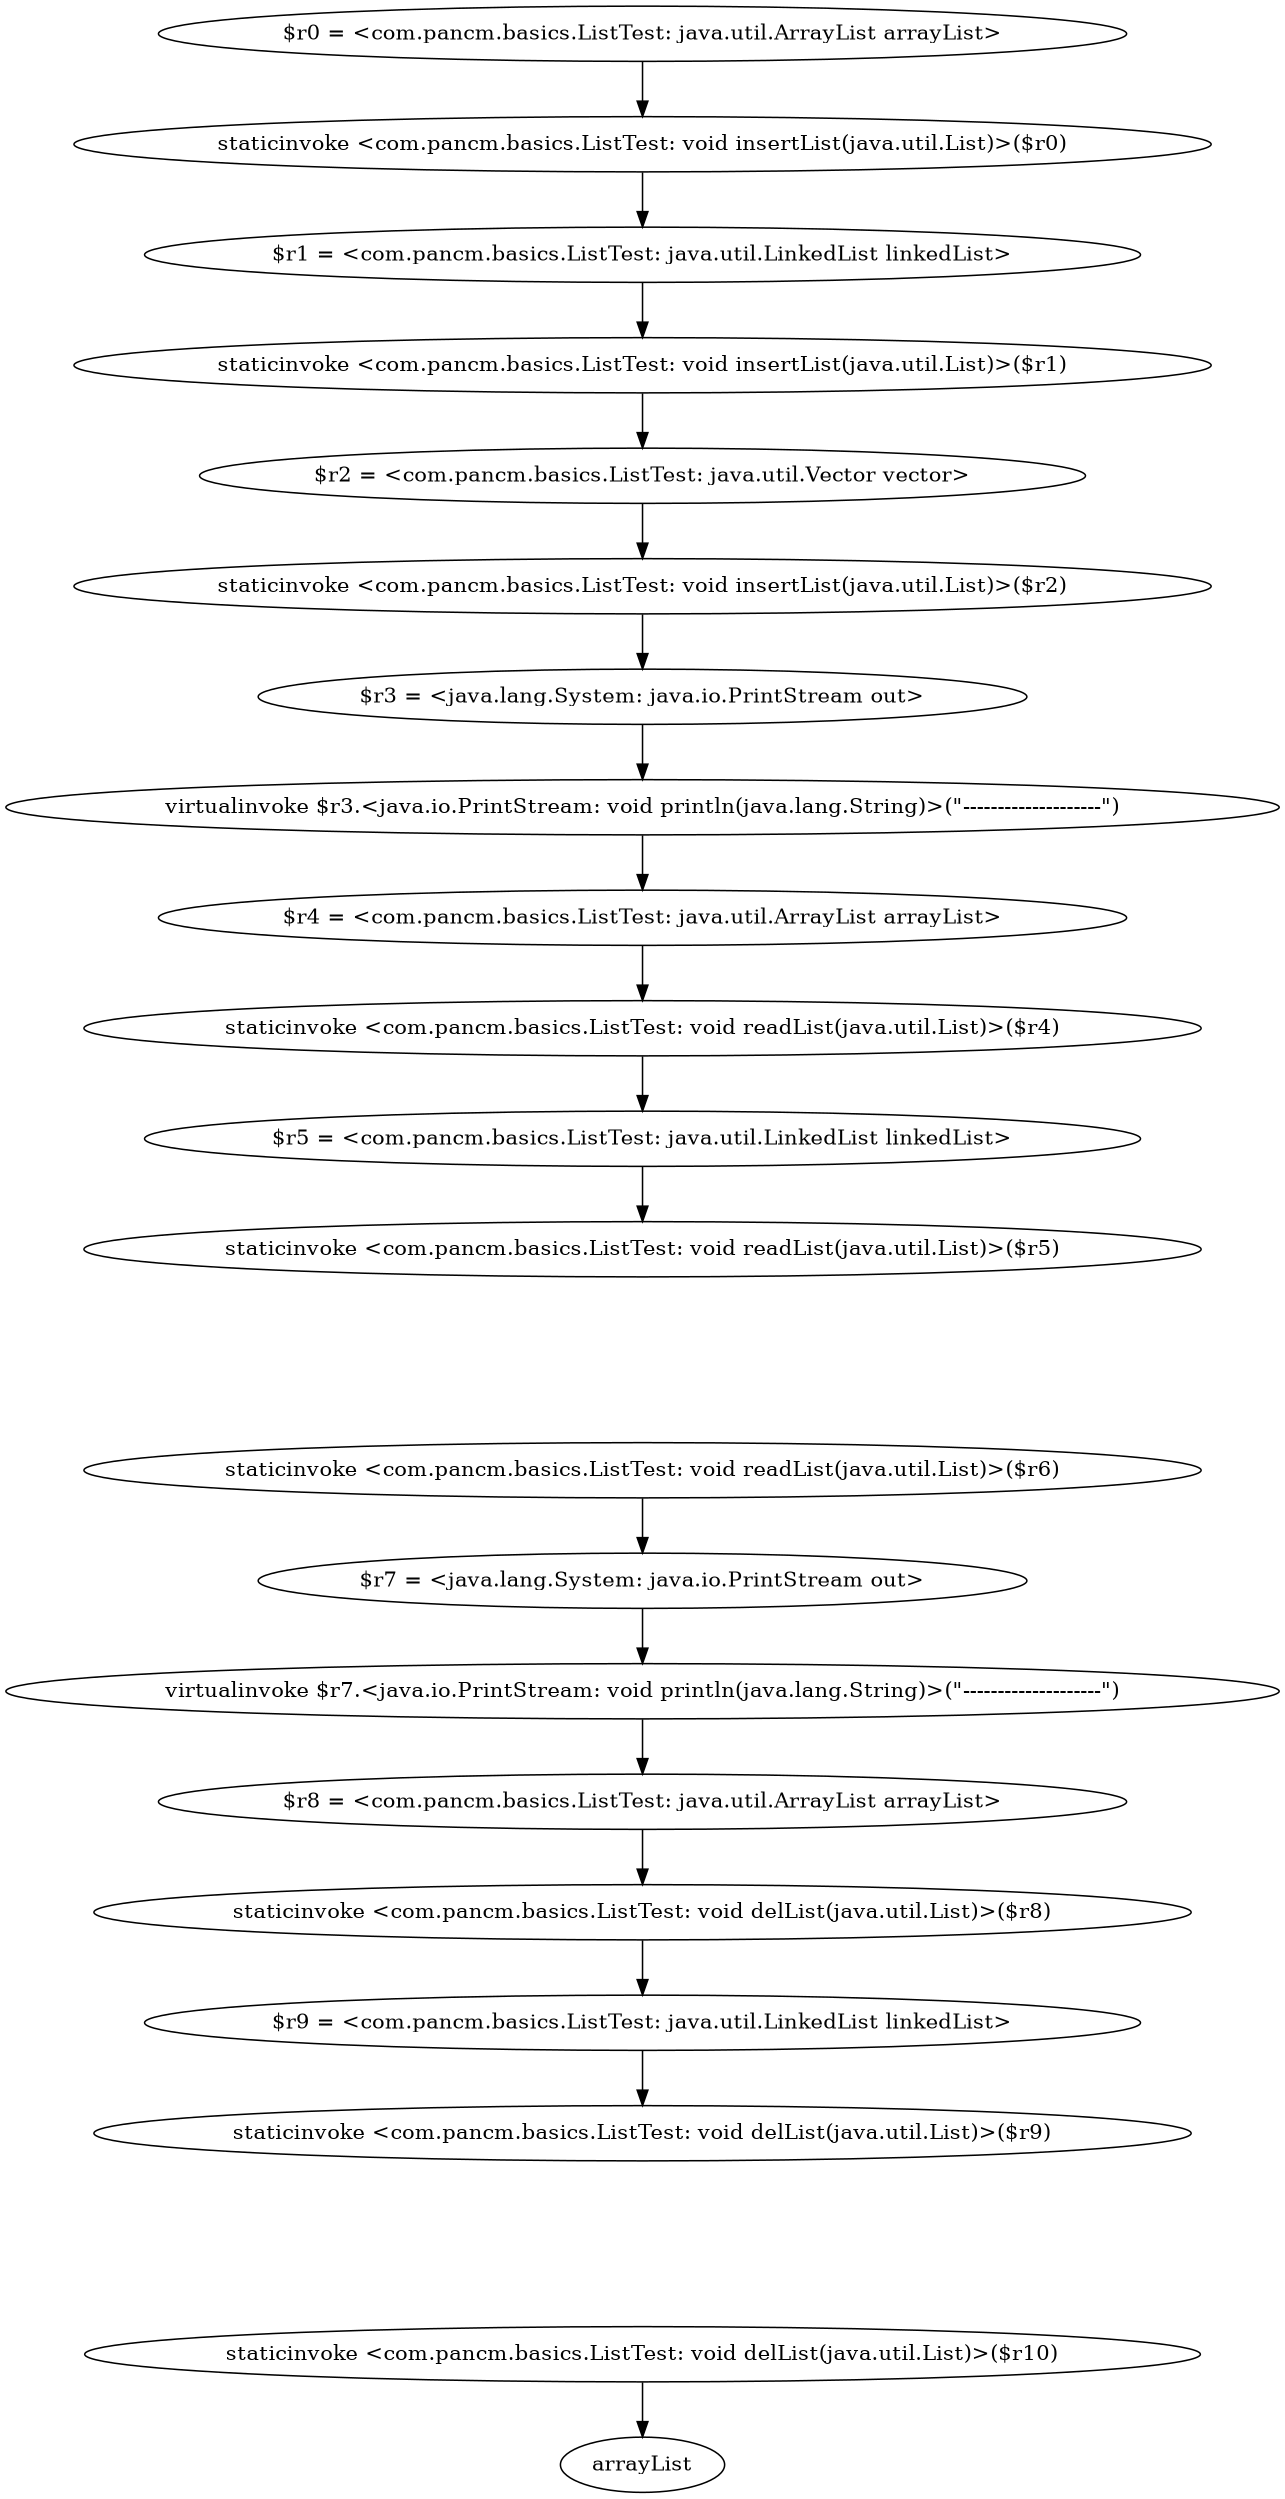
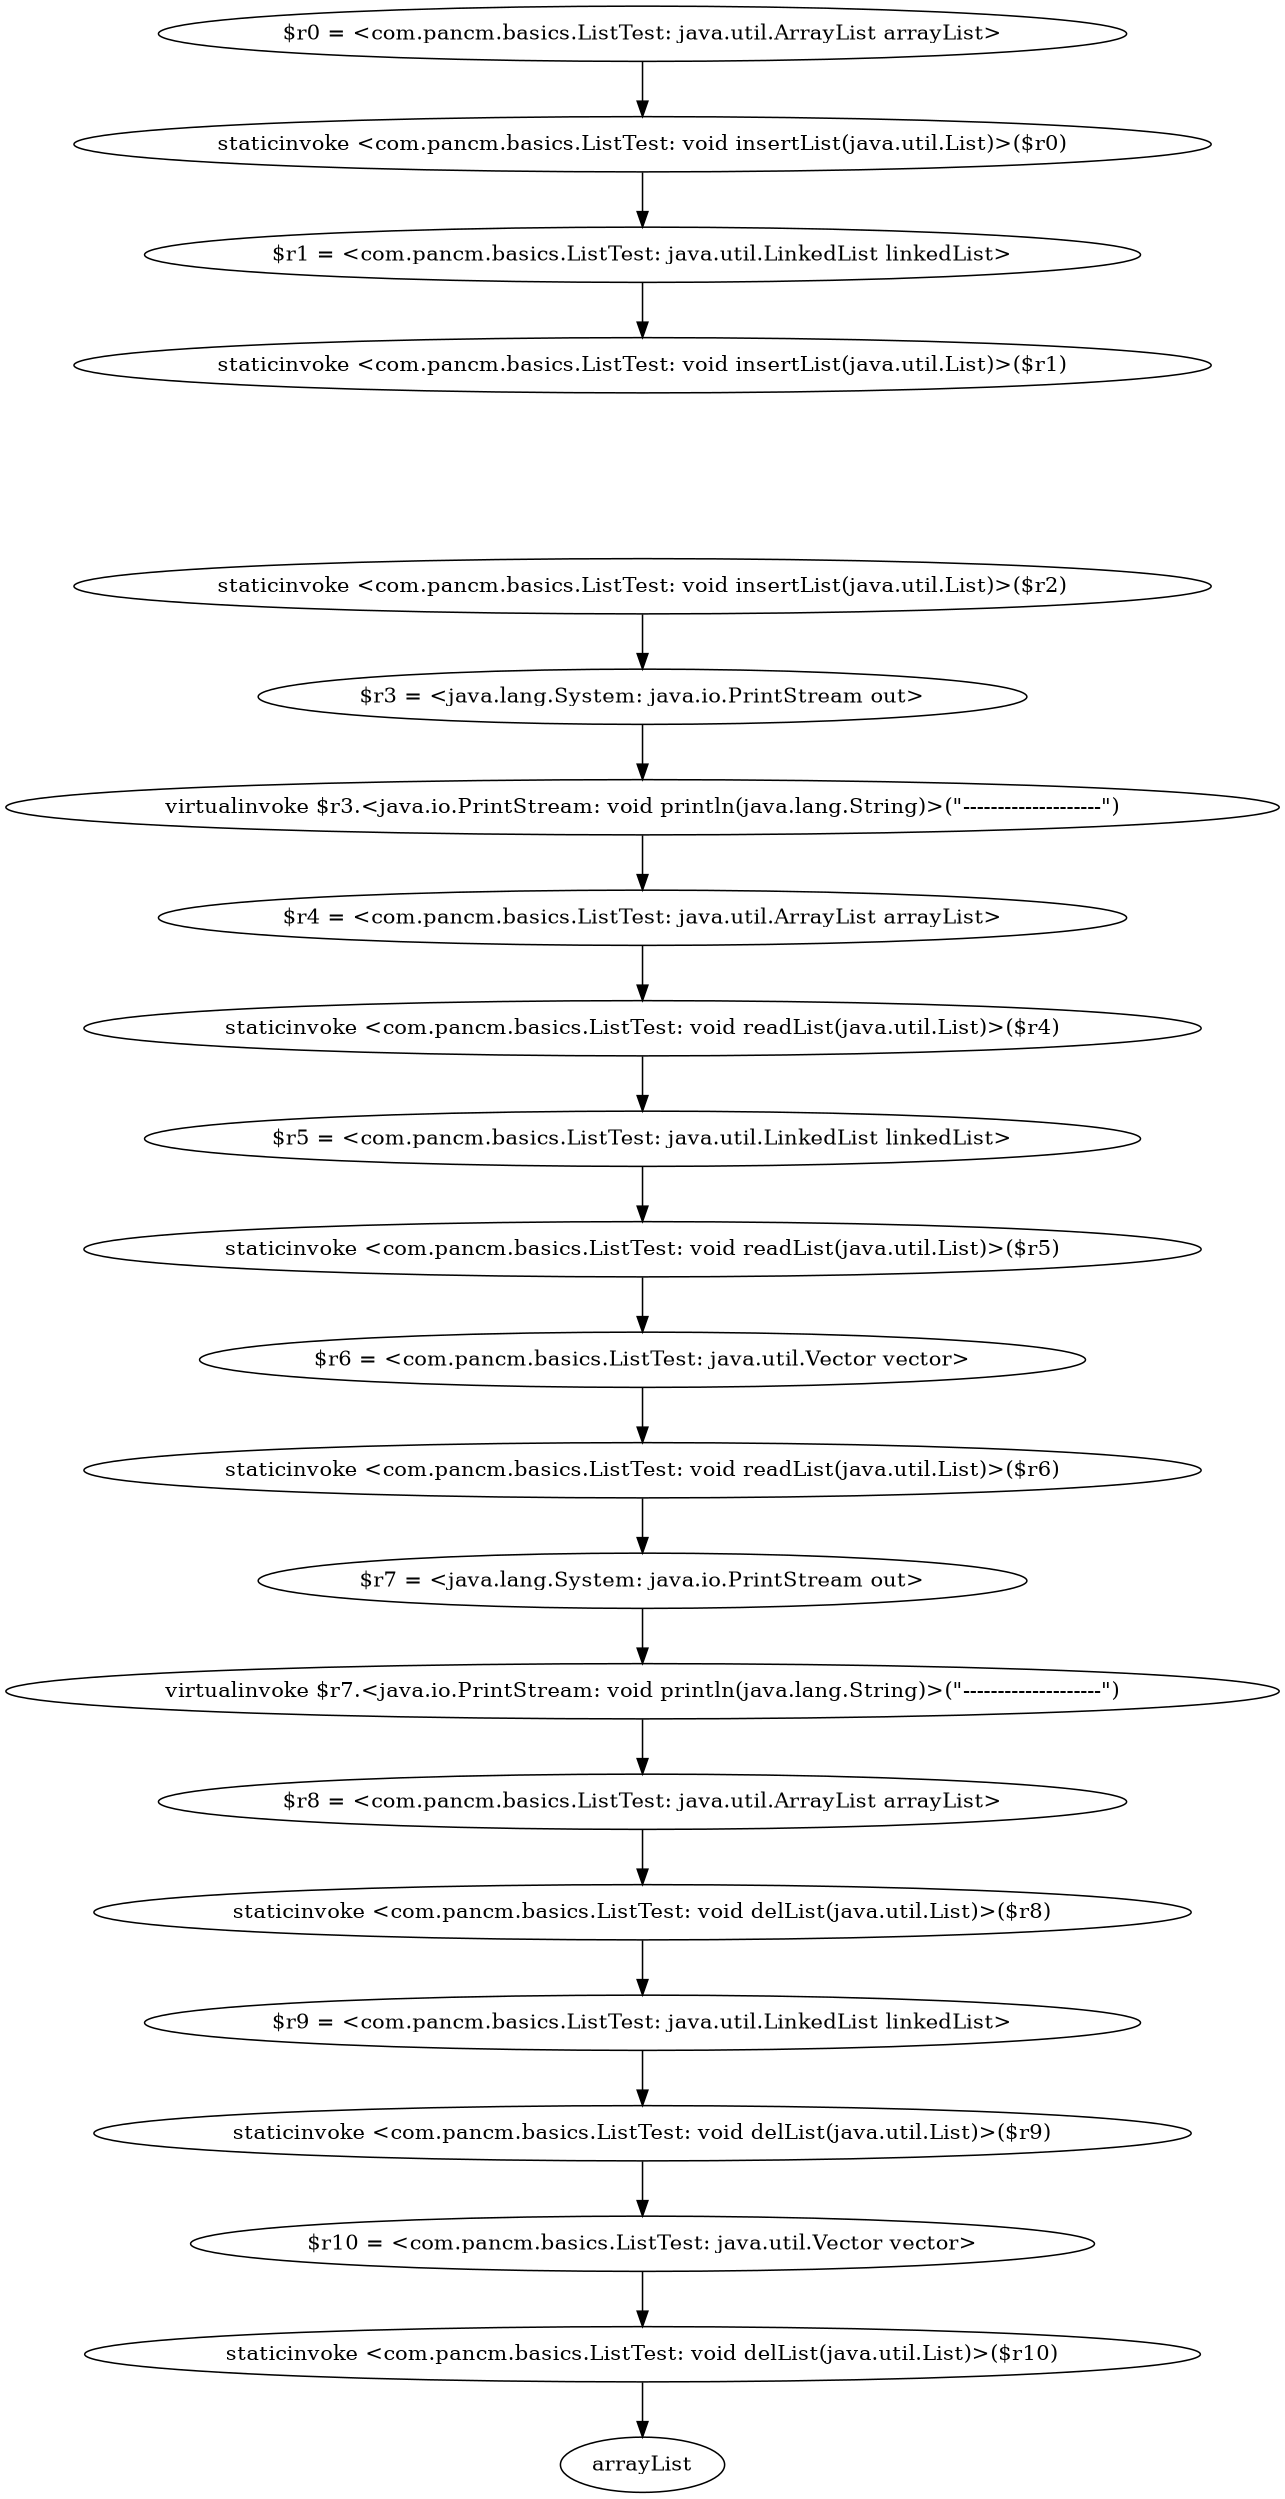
node "$r2 = <com.pancm.basics.ListTest: java.util.Vector vector>": removed
node "$r6 = <com.pancm.basics.ListTest: java.util.Vector vector>": added
node "$r10 = <com.pancm.basics.ListTest: java.util.Vector vector>": added
